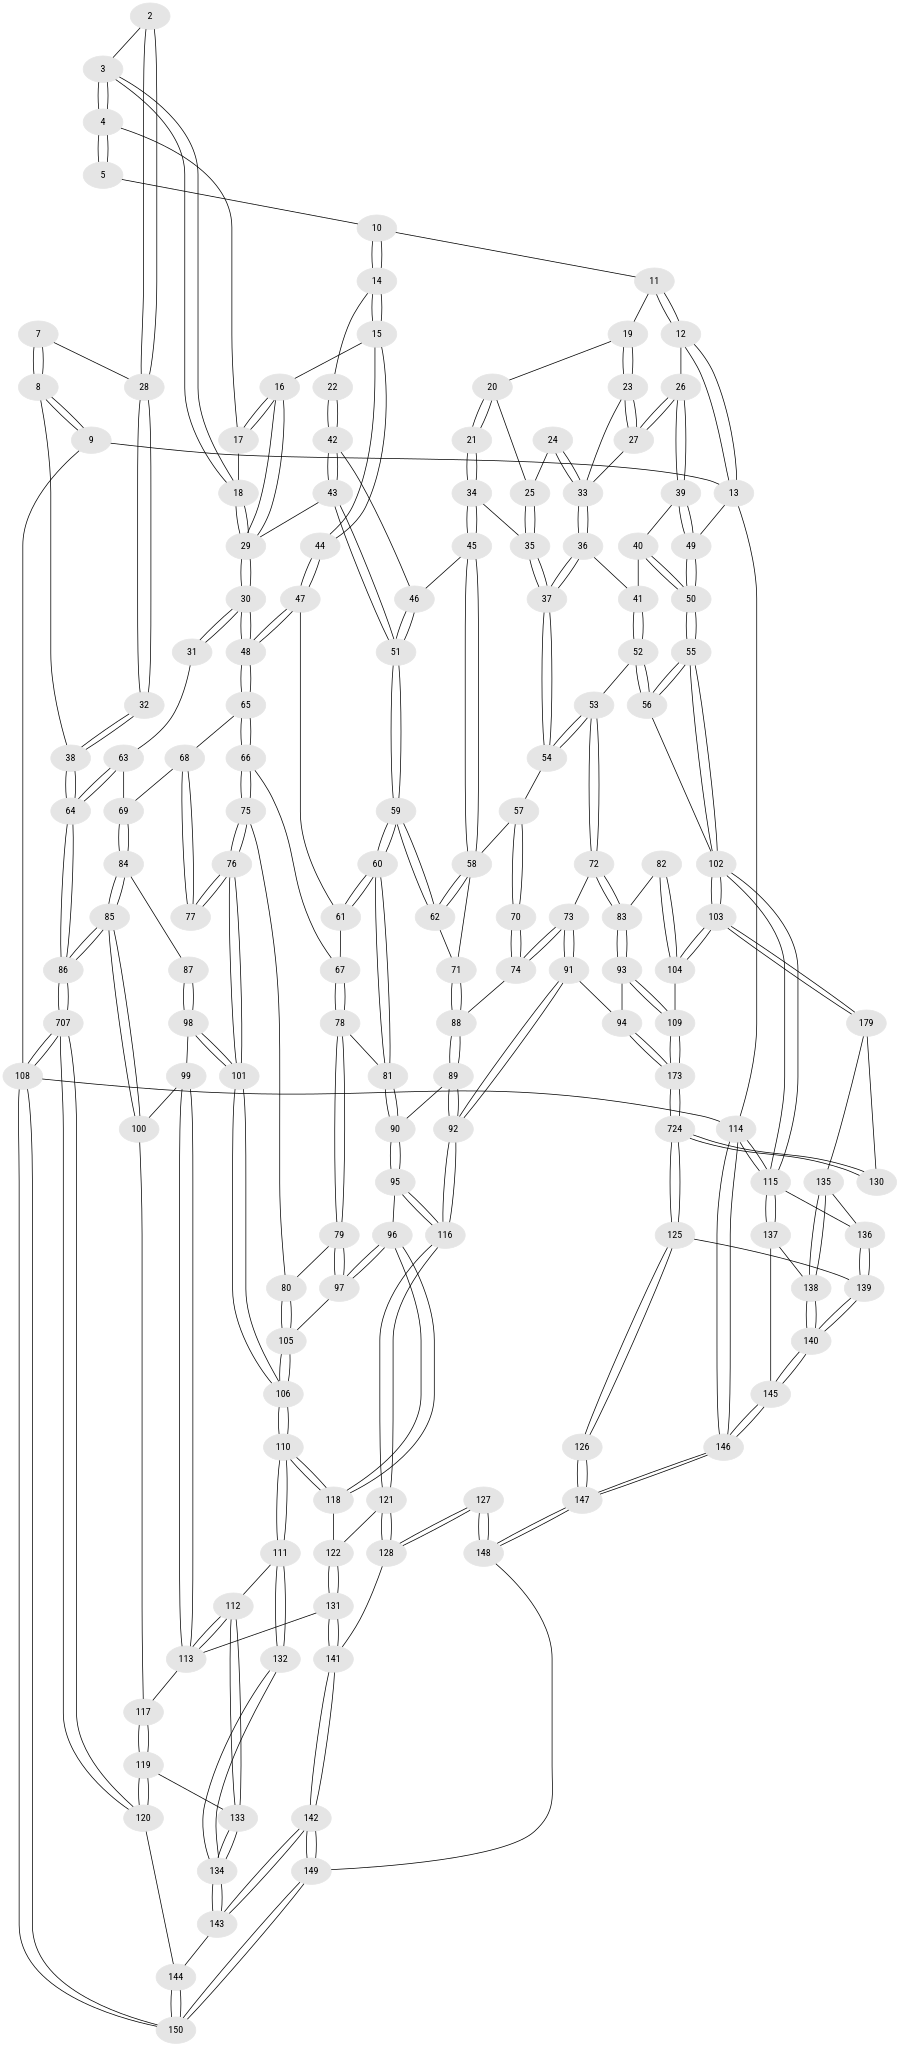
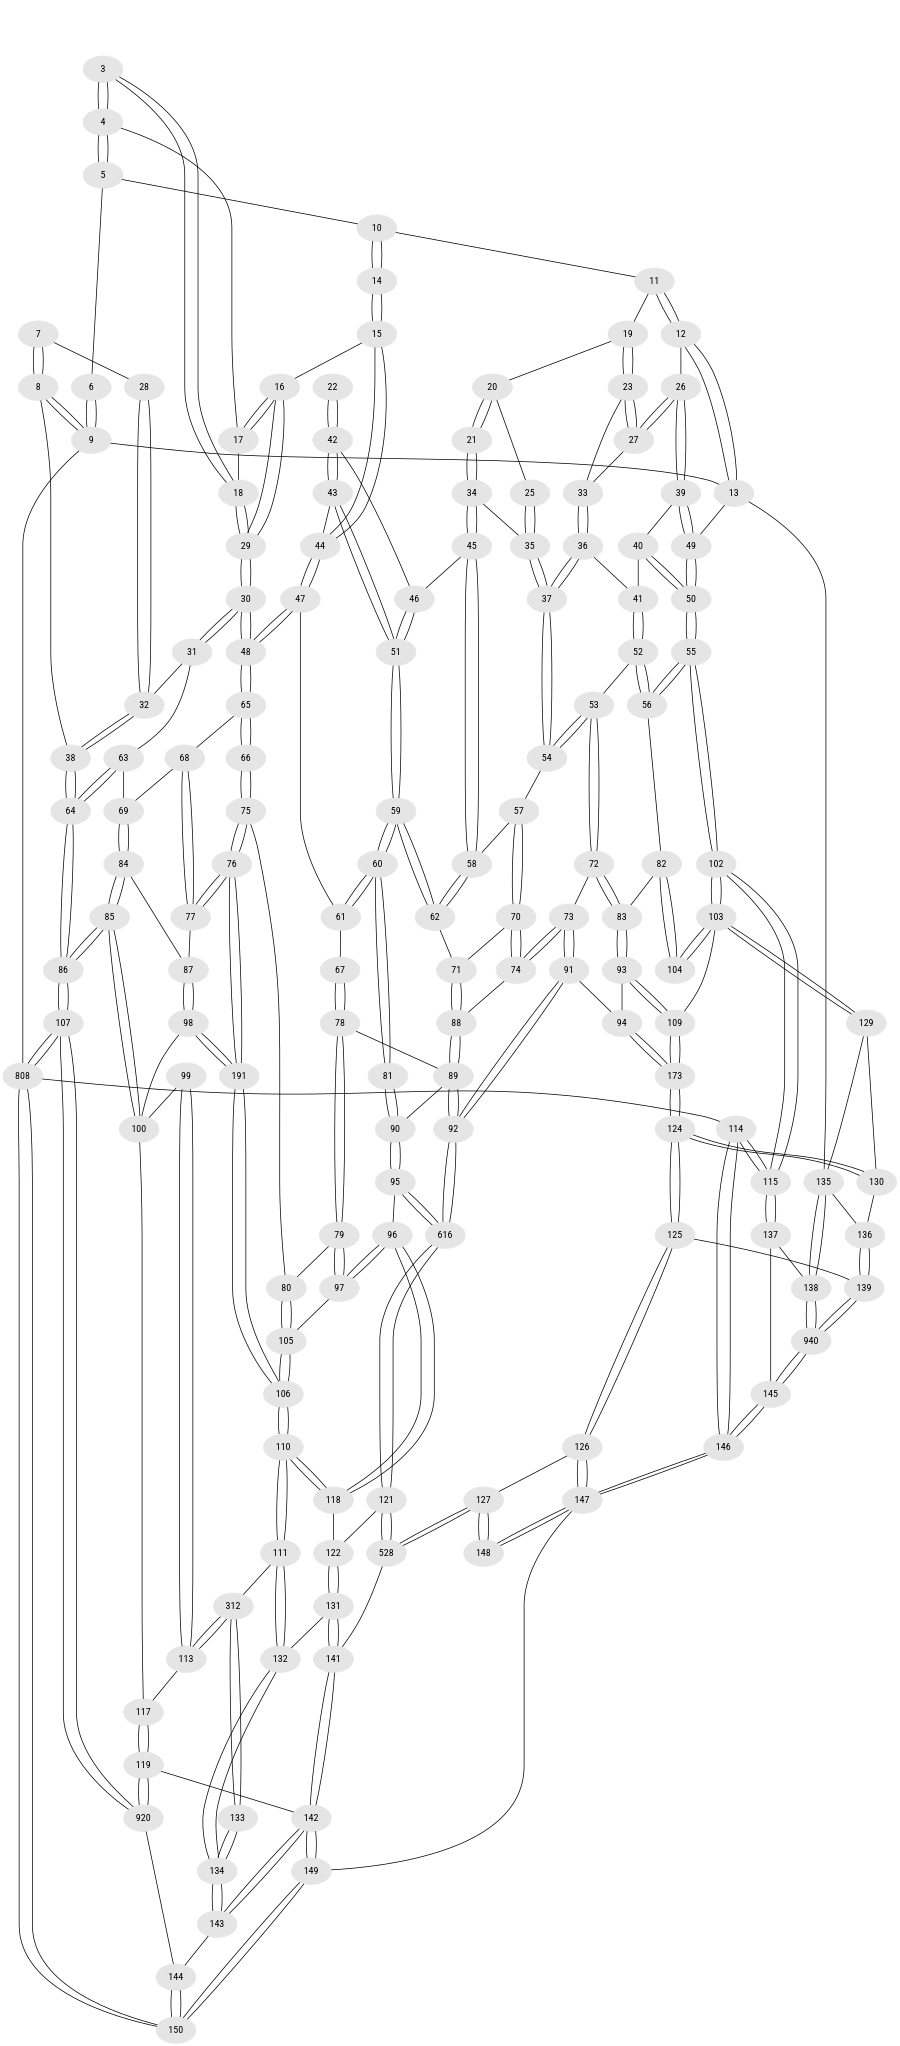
node "2": removed
edge "14" -- "22": removed
node "6": added
node "24": removed
edge "43" -- "29": now "43" -- "44"
edge "31" -- "32": added
edge "56" -- "102": now "56" -- "82"
edge "13" -- "114": now "13" -- "135"
edge "66" -- "67": removed
edge "58" -- "71": now "70" -- "71"
edge "77" -- "87": added
edge "104" -- "109": now "103" -- "109"
node "707": label "707" -> "107"
node "179": label "179" -> "129"
edge "98" -- "99": now "98" -- "100"
edge "78" -- "81": now "78" -- "89"
node "108": label "108" -> "808"
node "101": label "101" -> "191"
node "724": label "724" -> "124"
edge "115" -- "136": now "130" -- "136"
node "116": label "116" -> "616"
node "140": label "140" -> "940"
edge "126" -- "127": added
node "128": label "128" -> "528"
node "112": label "112" -> "312"
edge "131" -- "113": now "131" -- "132"
edge "119" -- "133": now "119" -- "142"
edge "148" -- "149": now "147" -- "149"
node "120": label "120" -> "920"
